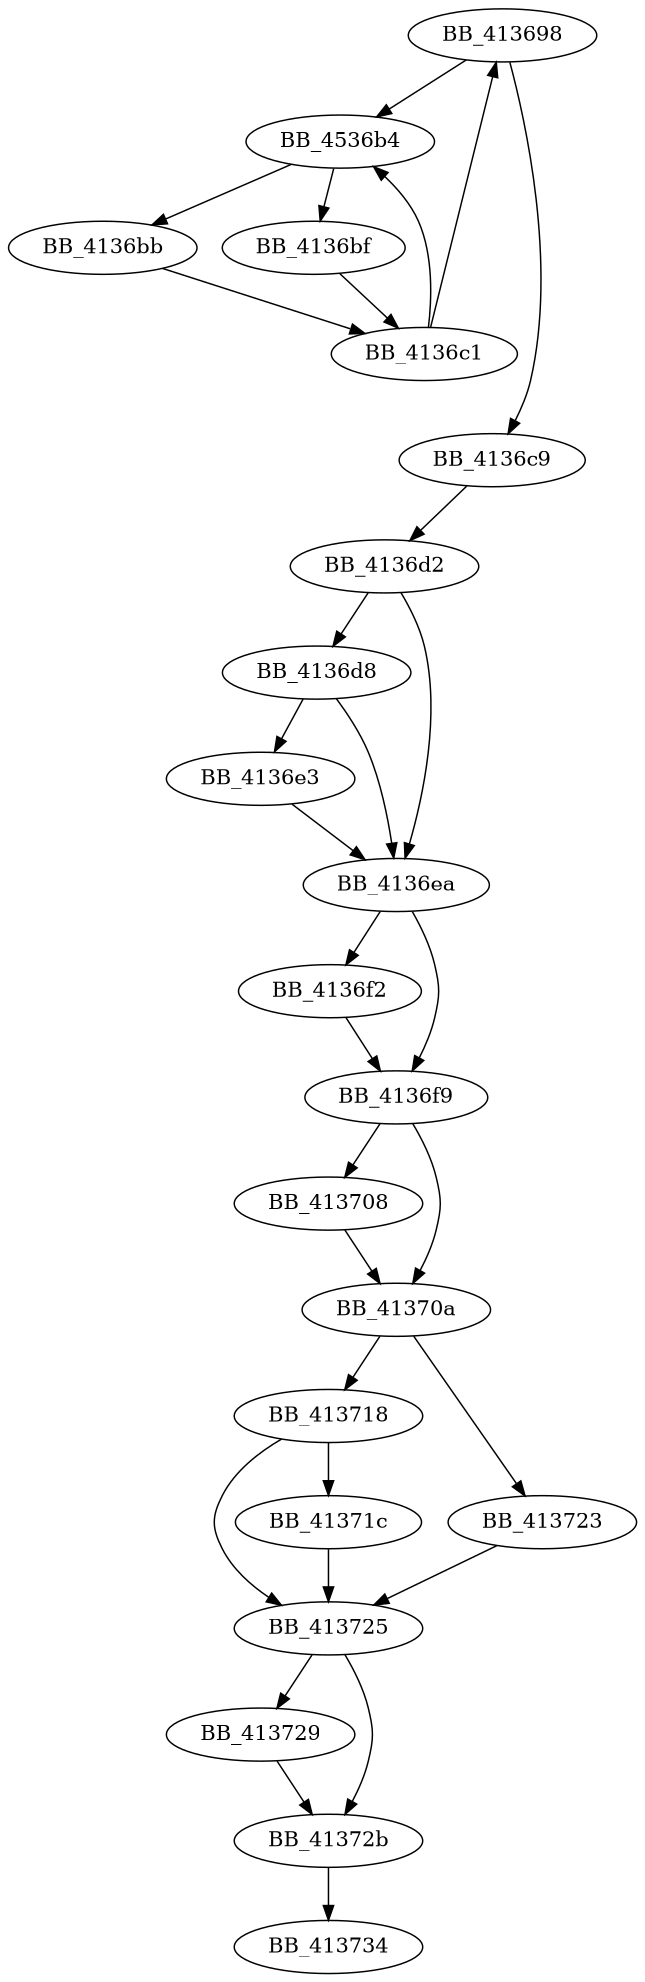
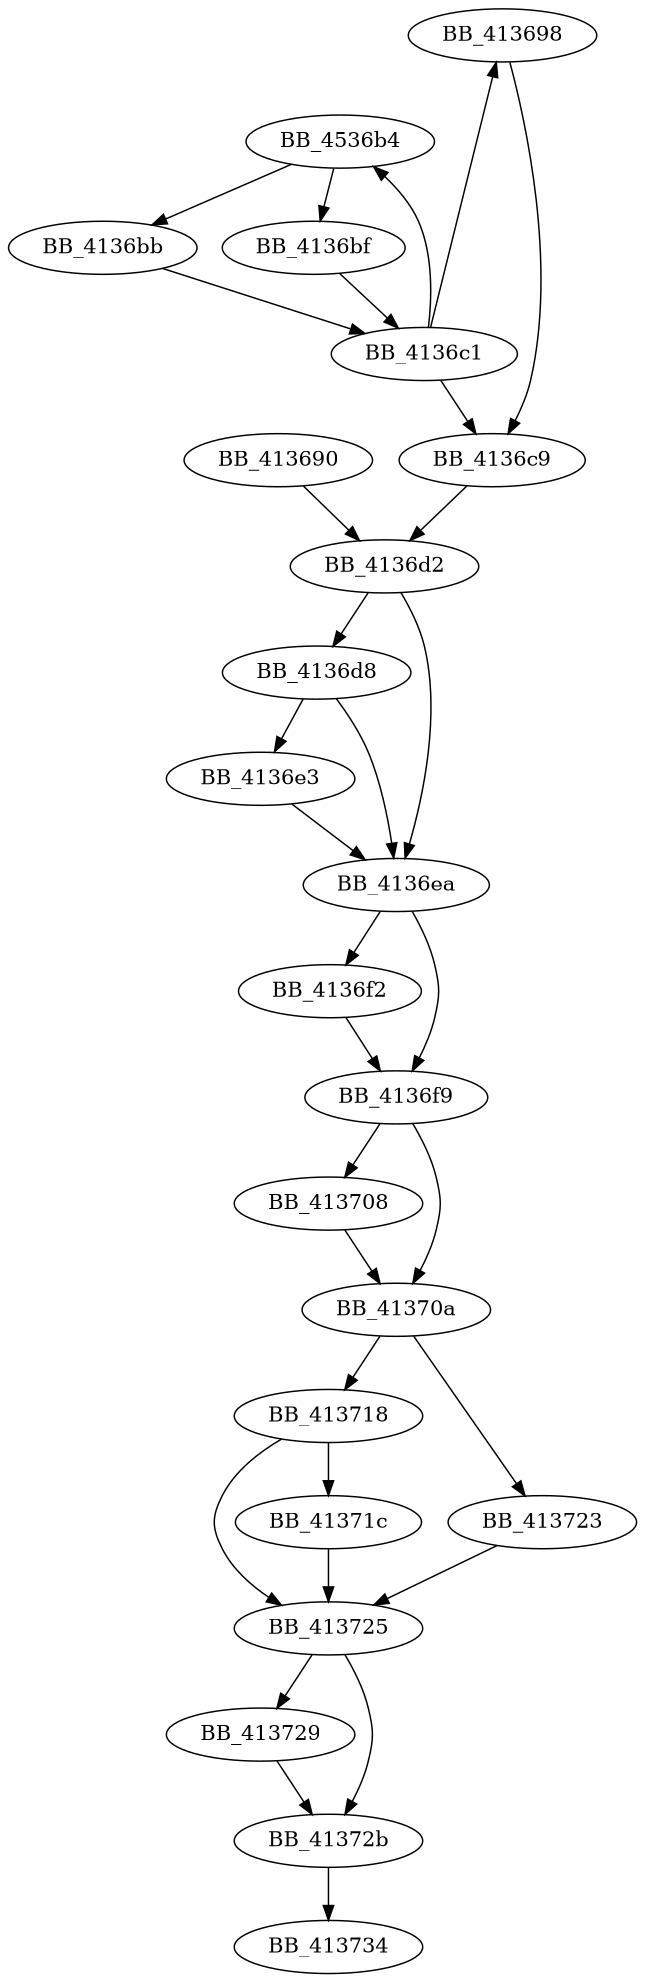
edge "BB_413698" -> "BB_4536b4": removed
edge "BB_4136c1" -> "BB_4136c9": added
node "BB_413690": added
